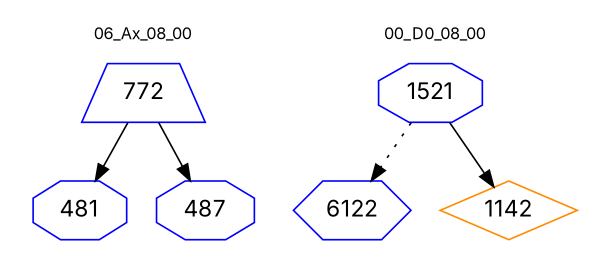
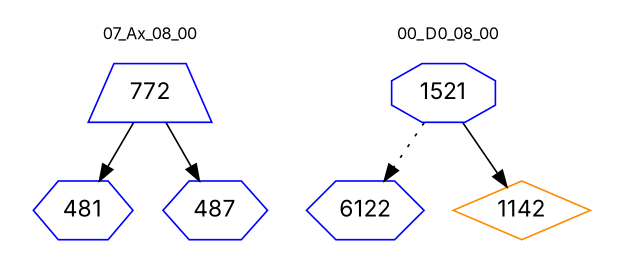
cluster "06_Ax_08_00": label "06_Ax_08_00" -> "07_Ax_08_00"
node "481": shape octagon -> hexagon
node "487": shape octagon -> hexagon
